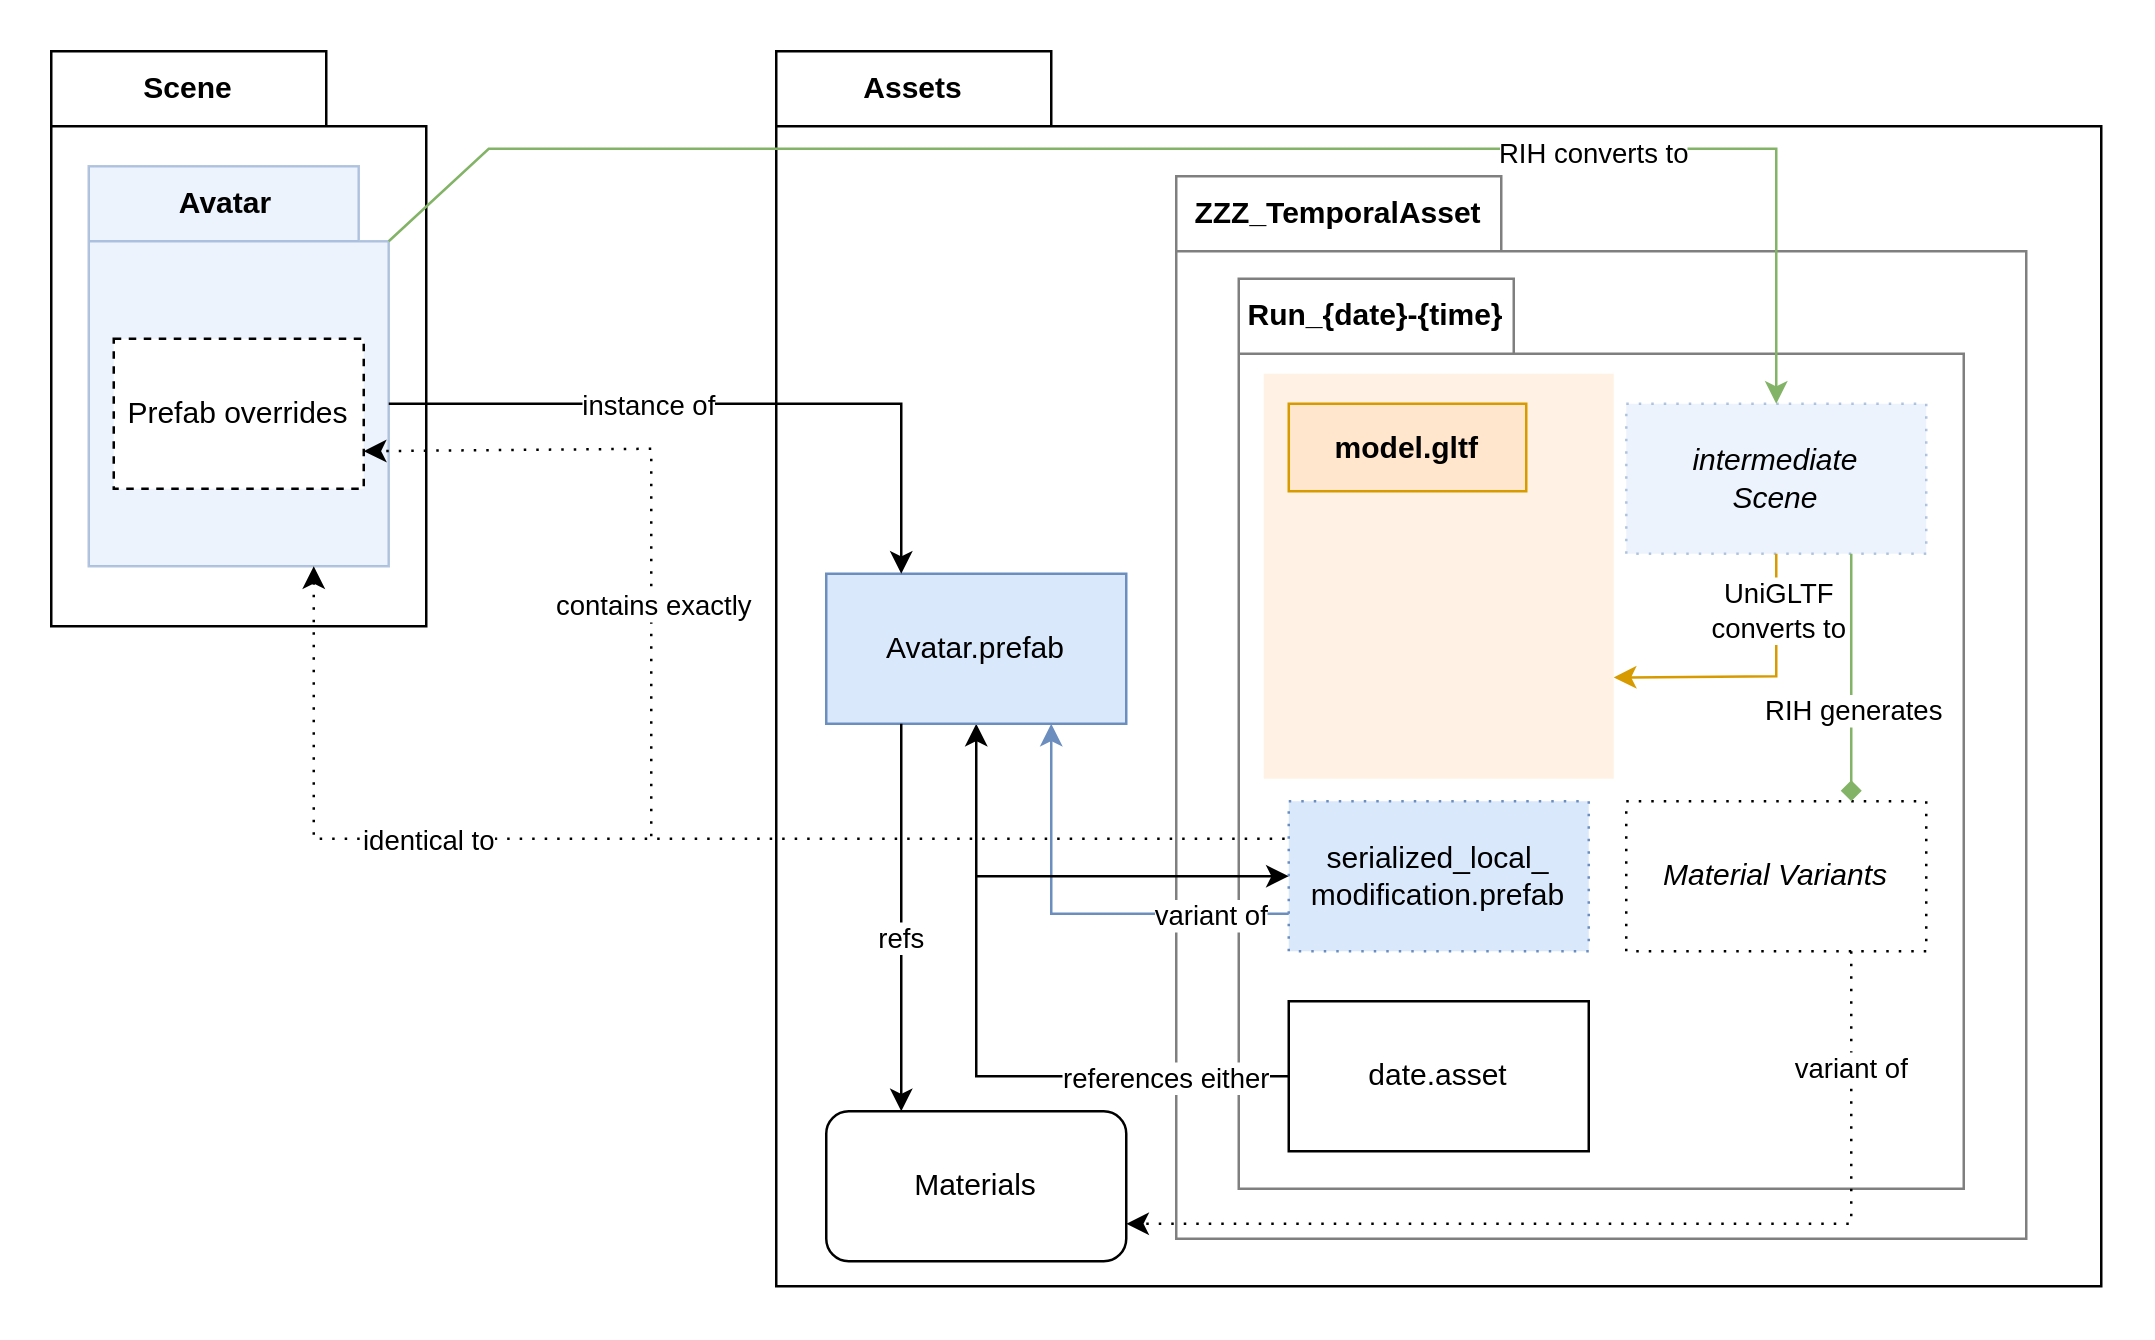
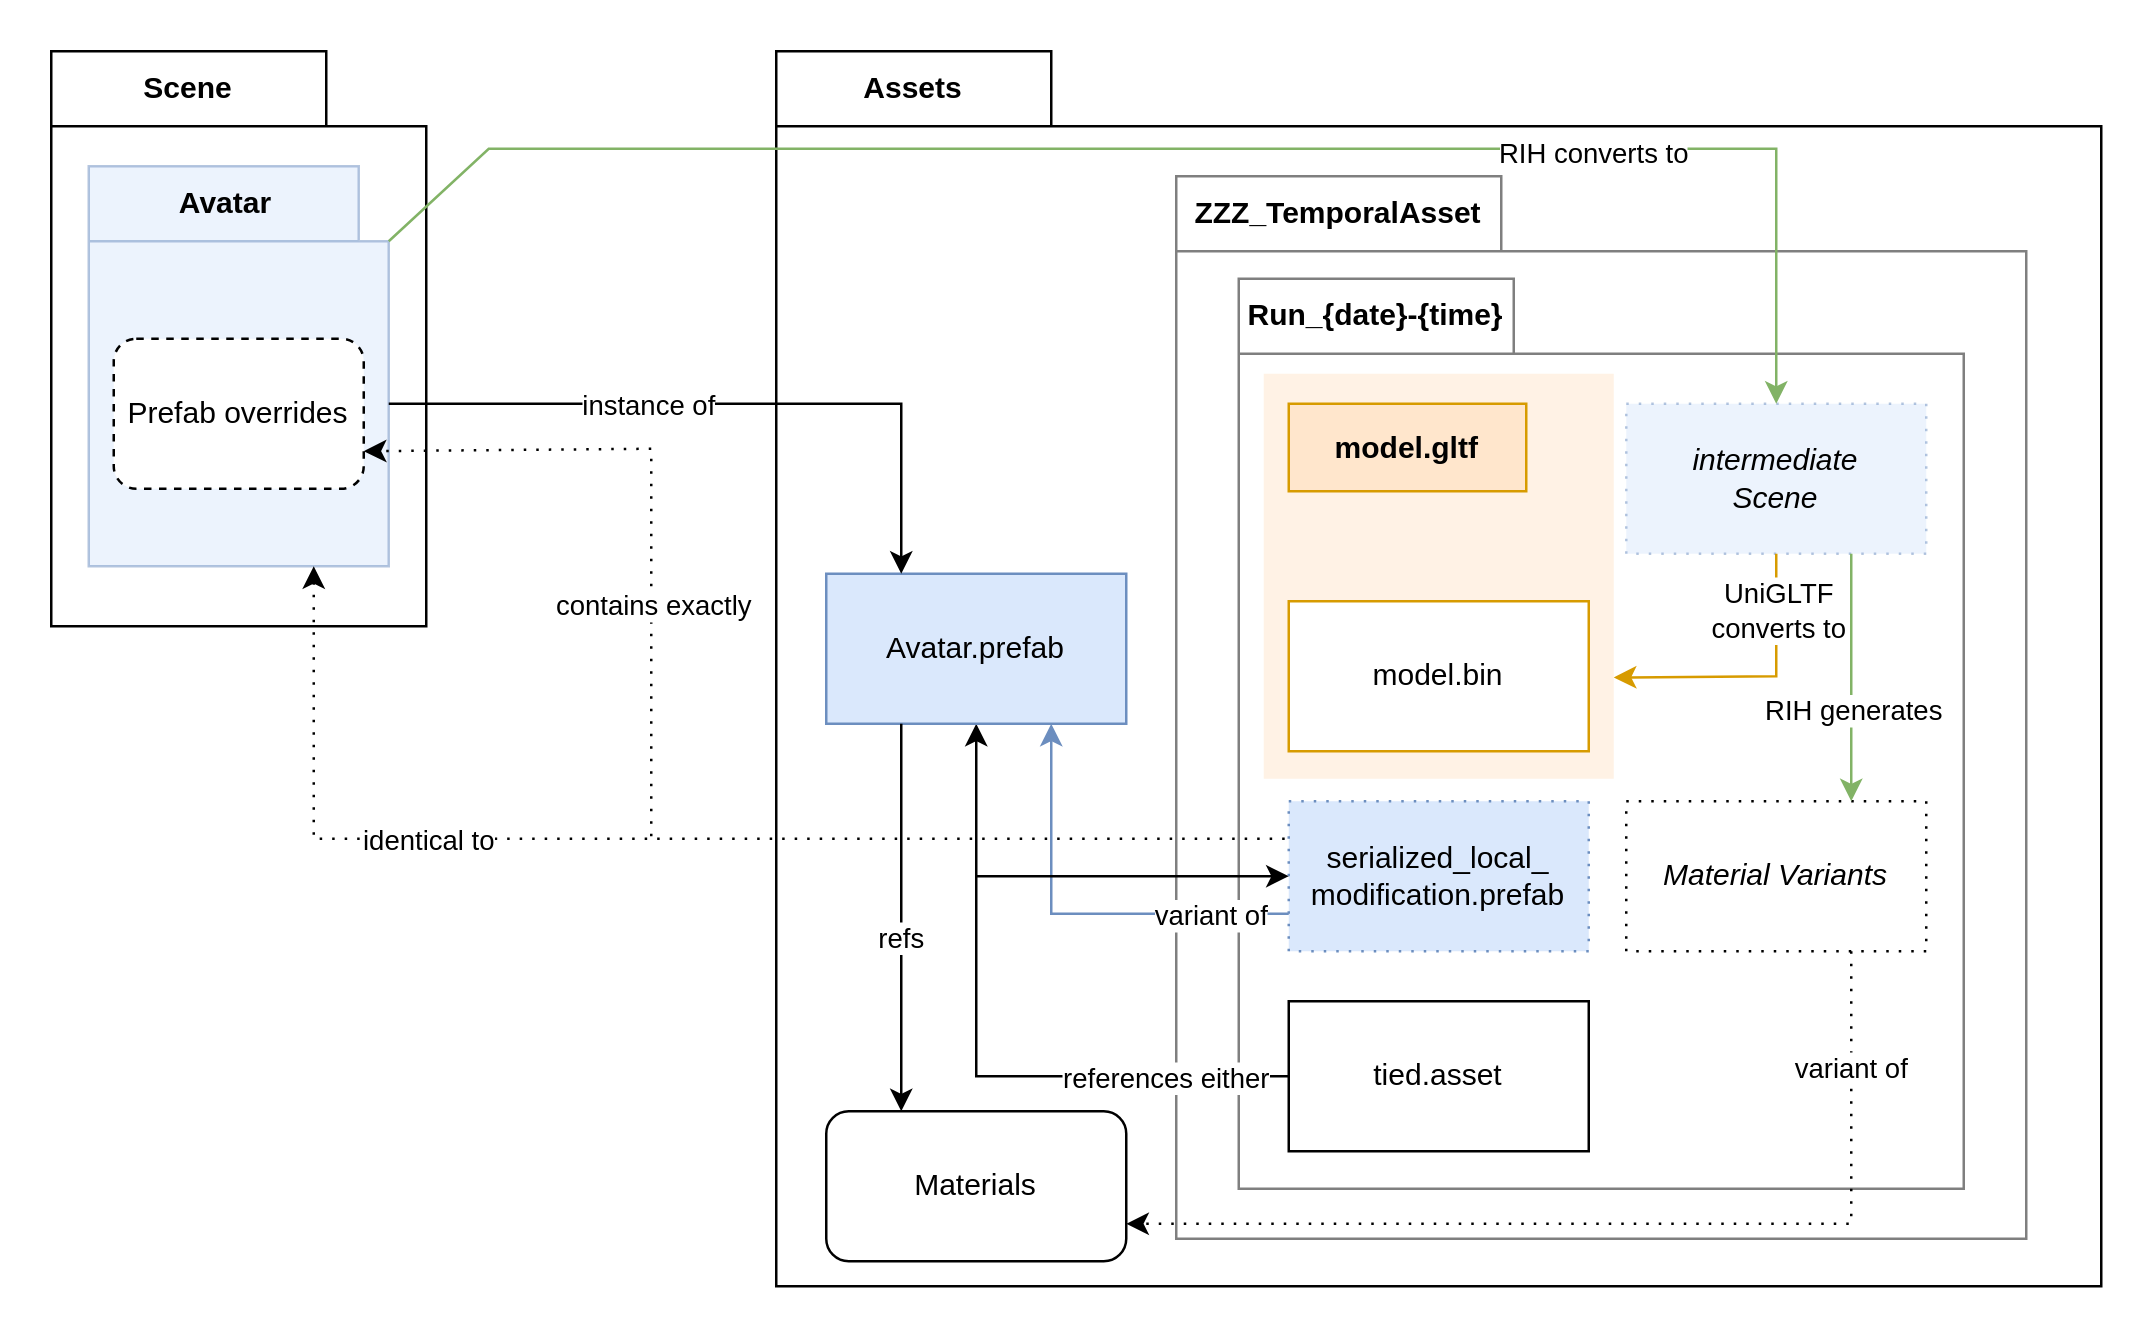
node "Prefab overrides": shape rectangle -> rounded rectangle
node "model.bin": added
edge "intermediate Scene" -> "Material Variants": arrowhead diamond -> classic
node "date.asset": label "date.asset" -> "tied.asset"
